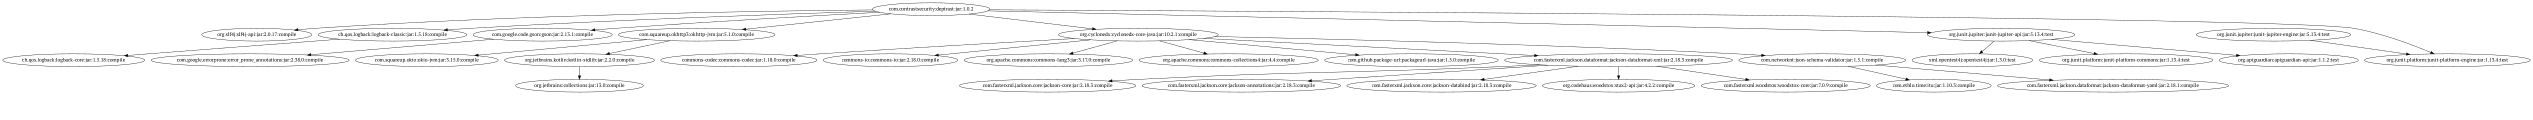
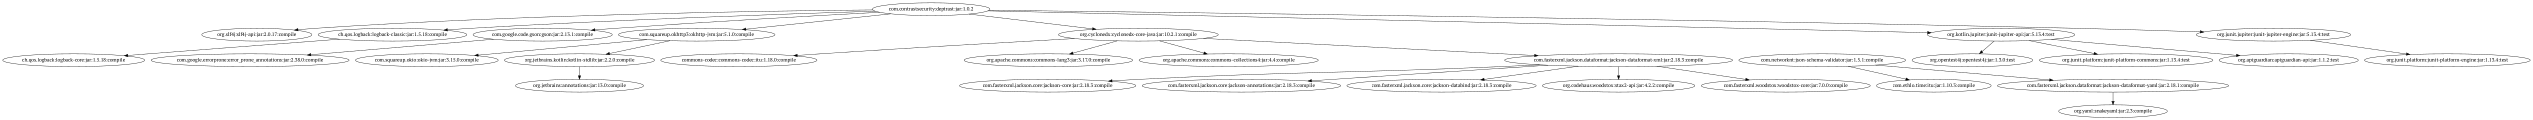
edge "com.contrastsecurity:deptrast:jar:1.0.2" -> "org.junit.platform:junit-platform-engine:jar:1.13.4:test": now "com.contrastsecurity:deptrast:jar:1.0.2" -> "org.junit.jupiter:junit-jupiter-engine:jar:5.13.4:test"
node "org.junit.jupiter:junit-jupiter-api:jar:5.13.4:test": label "org.junit.jupiter:junit-jupiter-api:jar:5.13.4:test" -> "org.kotlin.jupiter:junit-jupiter-api:jar:5.13.4:test"
edge "org.cyclonedx:cyclonedx-core-java:jar:10.2.1:compile" -> "com.networknt:json-schema-validator:jar:1.5.1:compile": removed
node "commons-codec:commons-codec:jar:1.18.0:compile": label "commons-codec:commons-codec:jar:1.18.0:compile" -> "commons-codec:commons-codec:itu:1.18.0:compile"
node "commons-io:commons-io:jar:2.18.0:compile": removed
node "com.github.package-url:packageurl-java:jar:1.5.0:compile": removed
node "xml.opentest4j:opentest4j:jar:1.3.0:test": label "xml.opentest4j:opentest4j:jar:1.3.0:test" -> "org.opentest4j:opentest4j:jar:1.3.0:test"
node "org.jetbrains:collections:jar:13.0:compile": label "org.jetbrains:collections:jar:13.0:compile" -> "org.jetbrains:annotations:jar:13.0:compile"
node "com.fasterxml.woodstox:woodstox-core:jar:7.0.9:compile": label "com.fasterxml.woodstox:woodstox-core:jar:7.0.9:compile" -> "com.fasterxml.woodstox:woodstox-core:jar:7.0.0:compile"
node "org.yaml:snakeyaml:jar:2.3:compile": added
